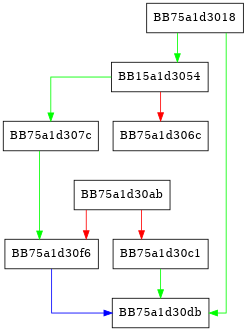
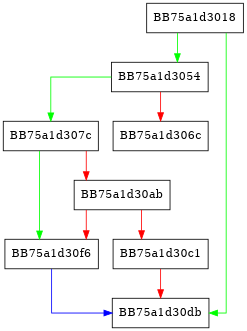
node "BB15a1d3054": label "BB15a1d3054" -> "BB75a1d3054"
edge "BB75a1d307c" -> "BB75a1d30ab": added
edge "BB75a1d30c1" -> "BB75a1d30db": color green -> red
